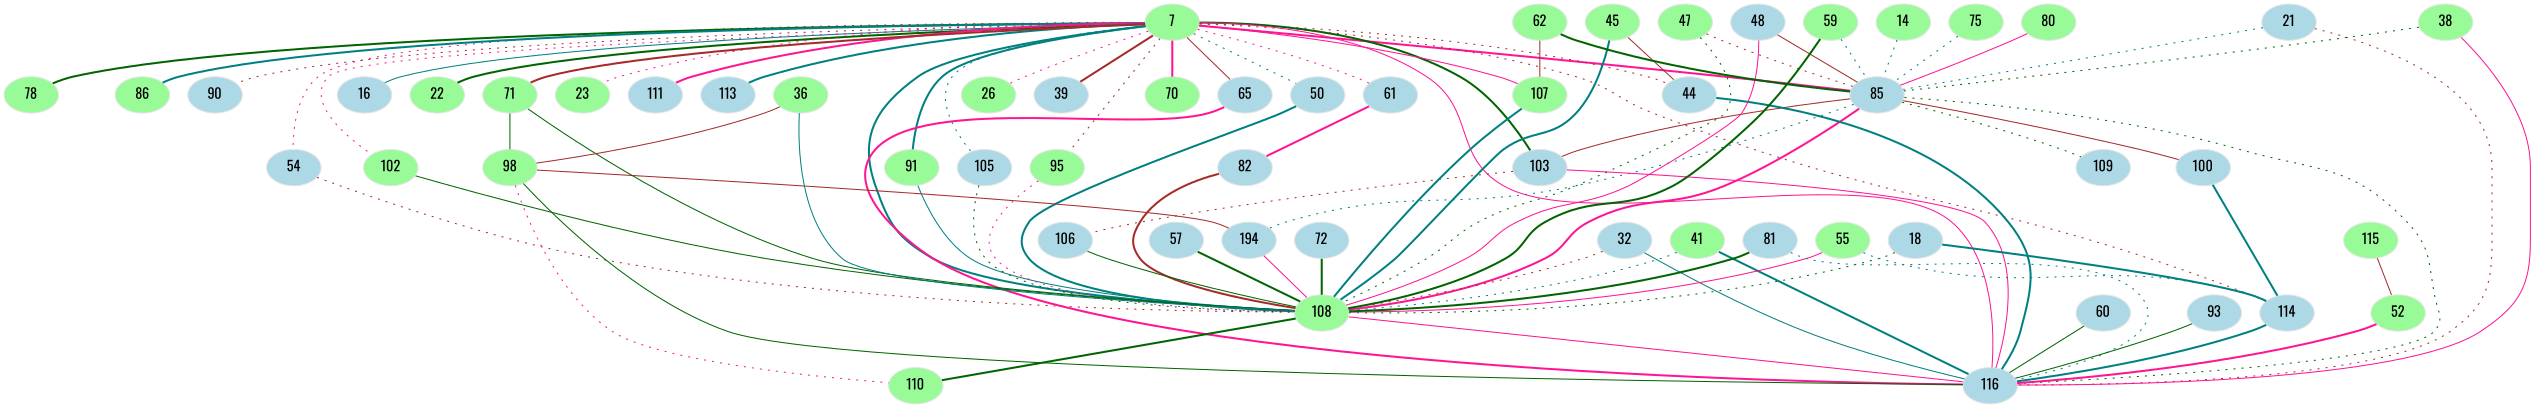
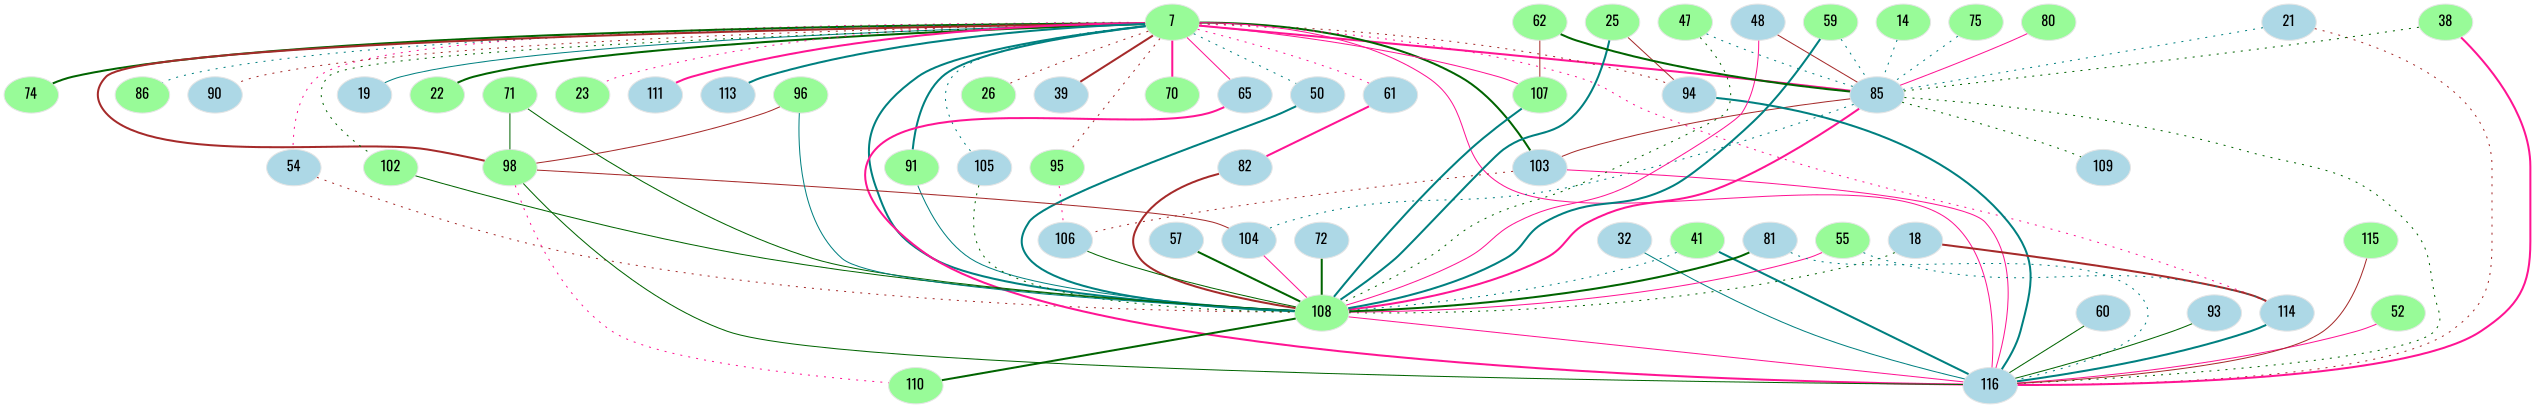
node "45": label "45" -> "25"
edge "7" -- "86": style bold -> dotted
edge "7" -- "102": color deeppink -> darkgreen
edge "7" -- "71": now "7" -- "98"
edge "7" -- "26": color deeppink -> brown
edge "7" -- "65": color brown -> deeppink
edge "47" -- "85": color brown -> teal
node "78": label "78" -> "74"
node "16": label "16" -> "19"
node "36": label "36" -> "96"
node "44": label "44" -> "94"
edge "7" -- "114": color brown -> deeppink
node "100": removed
edge "59" -- "108": color darkgreen -> teal
node "194": label "194" -> "104"
edge "18" -- "114": color teal -> brown
edge "32" -- "108": removed
edge "115" -- "52": now "115" -- "116"
edge "95" -- "108": now "95" -- "106"
edge "38" -- "116": style solid -> bold
edge "52" -- "116": style bold -> solid
